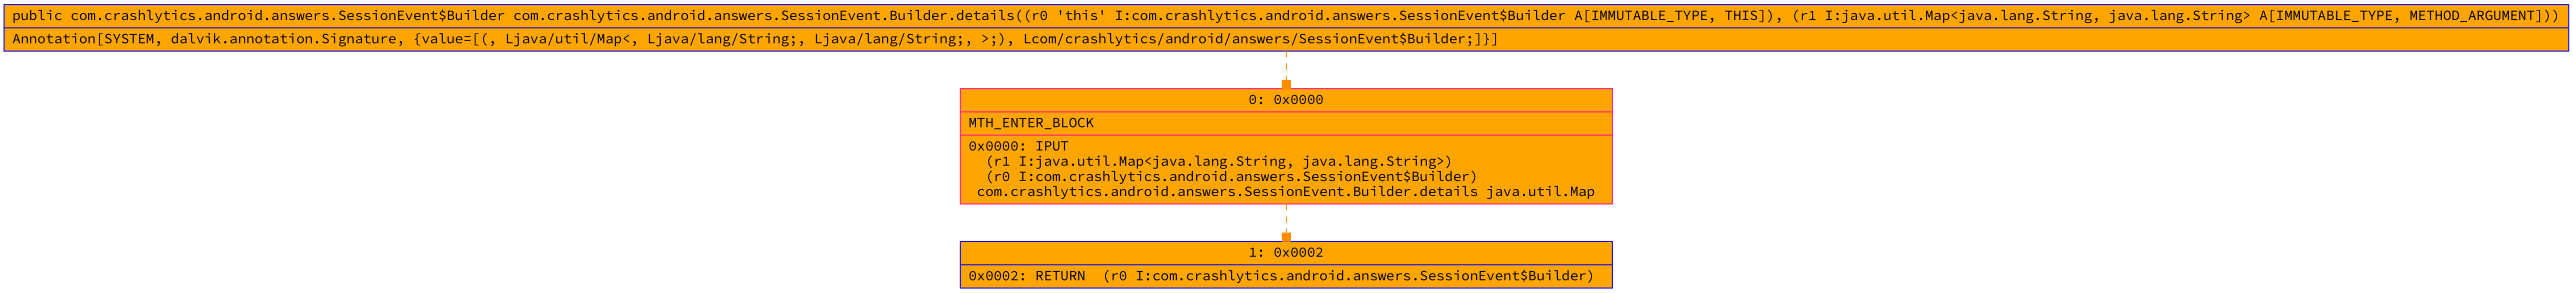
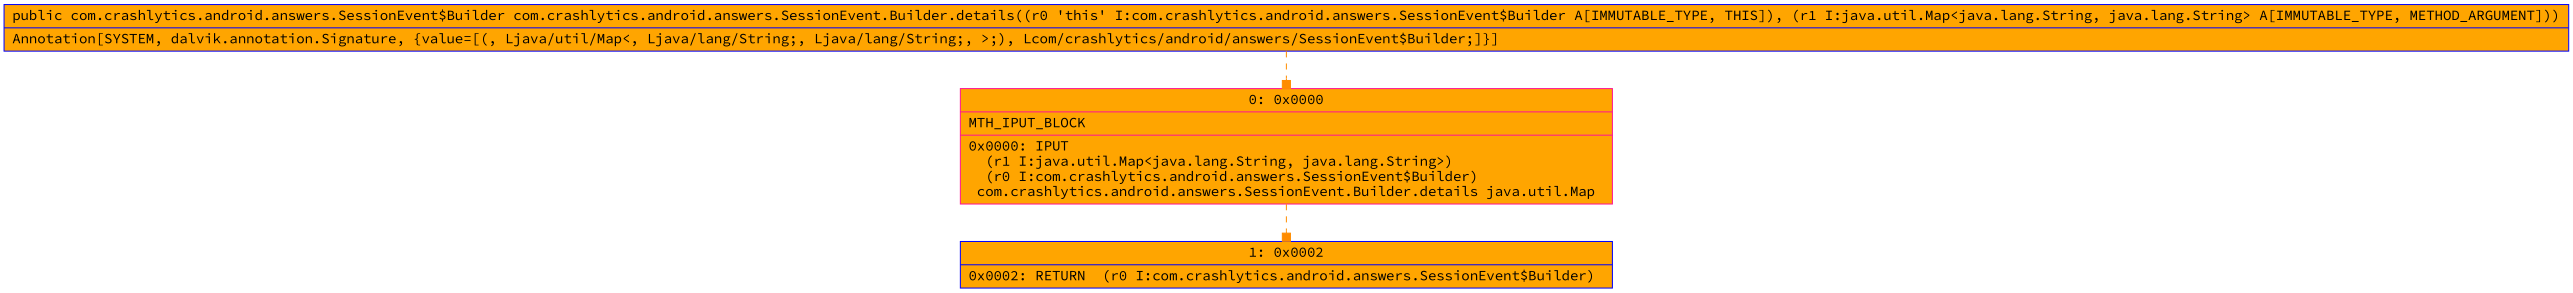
node "0: 0x0000": text "MTH_ENTER_BLOCK" -> "MTH_IPUT_BLOCK"
